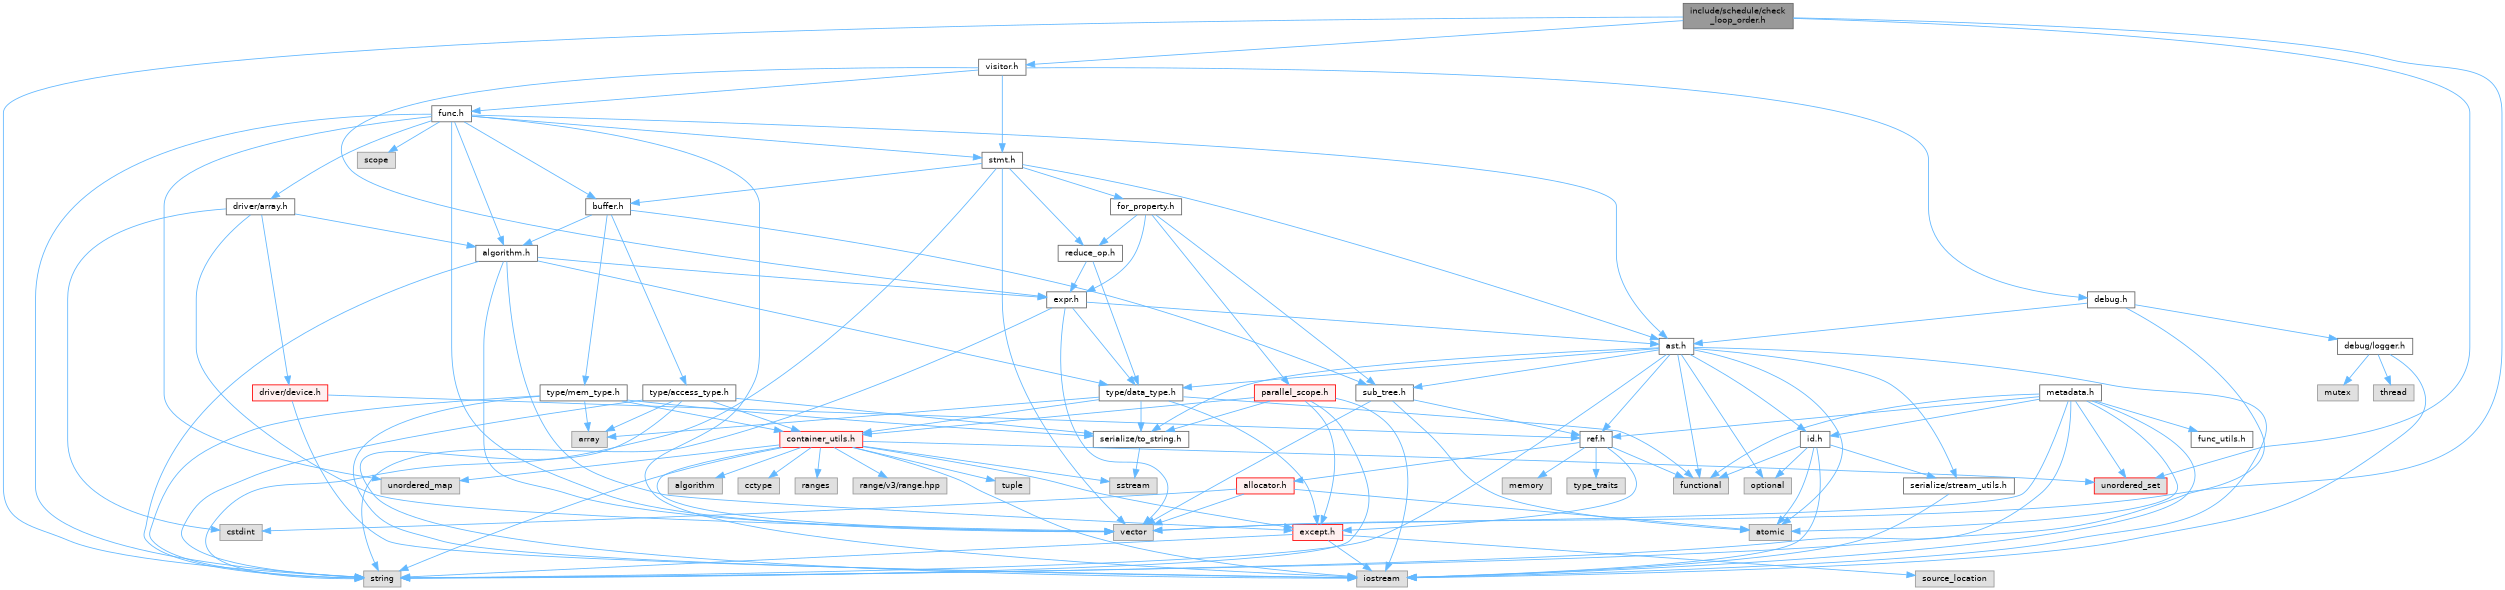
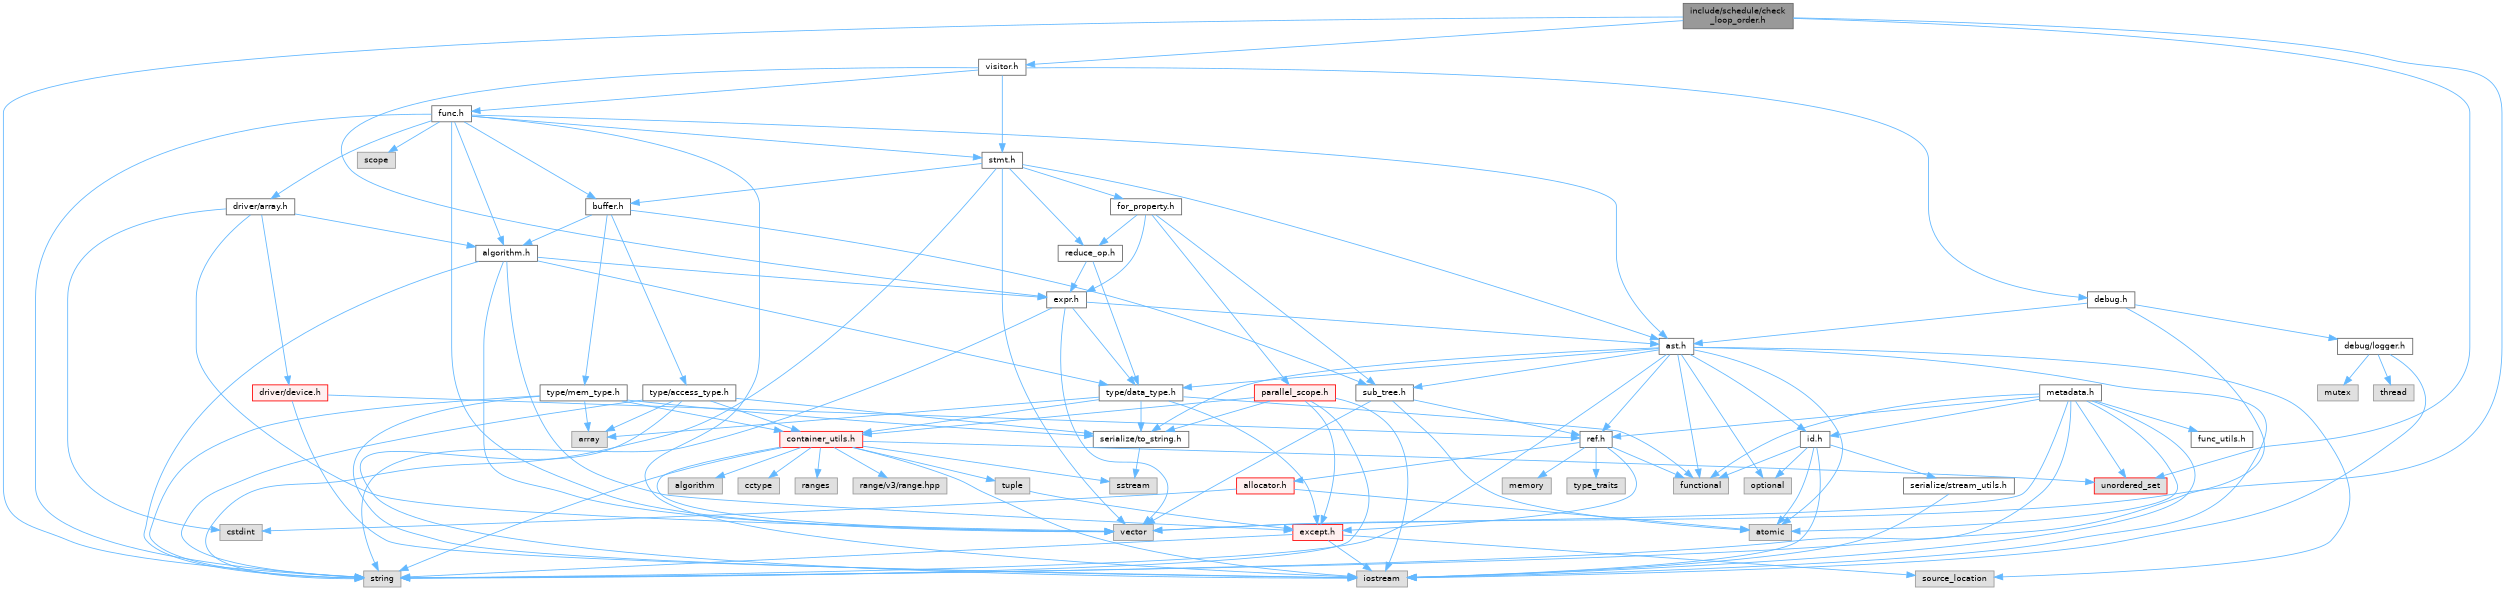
edge "ast.h" -> "serialize/stream_utils.h": now "ast.h" -> "source_location"
node "unordered_map": removed
edge "container_utils.h" -> "except.h": now "tuple" -> "except.h"
edge "allocator.h" -> "vector": removed
